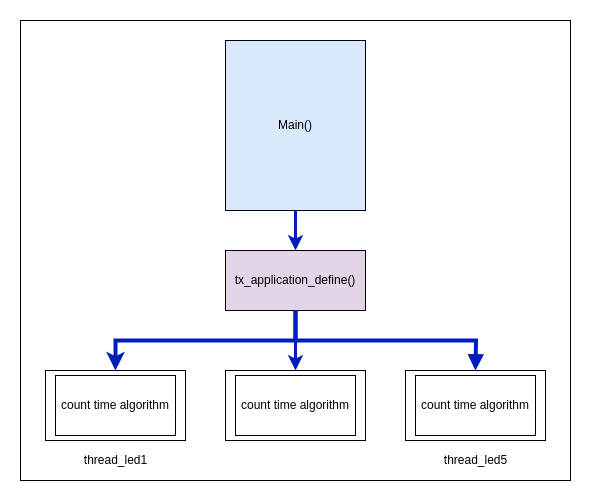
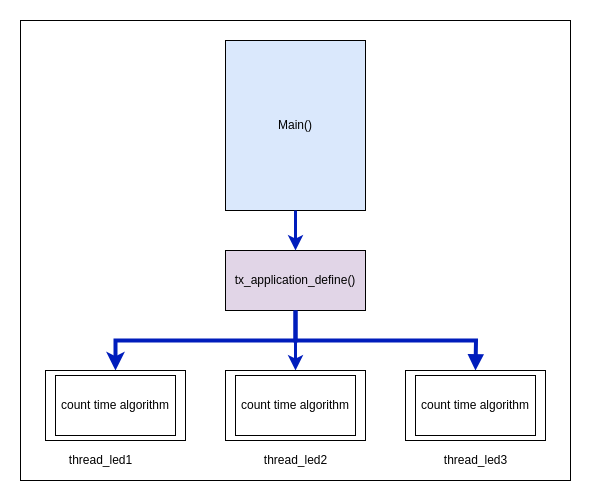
node "thread_led1": moved (116, 461) -> (101, 461)
node "thread_led2": added
node "thread_led5": label "thread_led5" -> "thread_led3"
